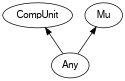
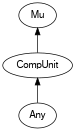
edge "Any" -> "Mu": now "CompUnit" -> "Mu"
